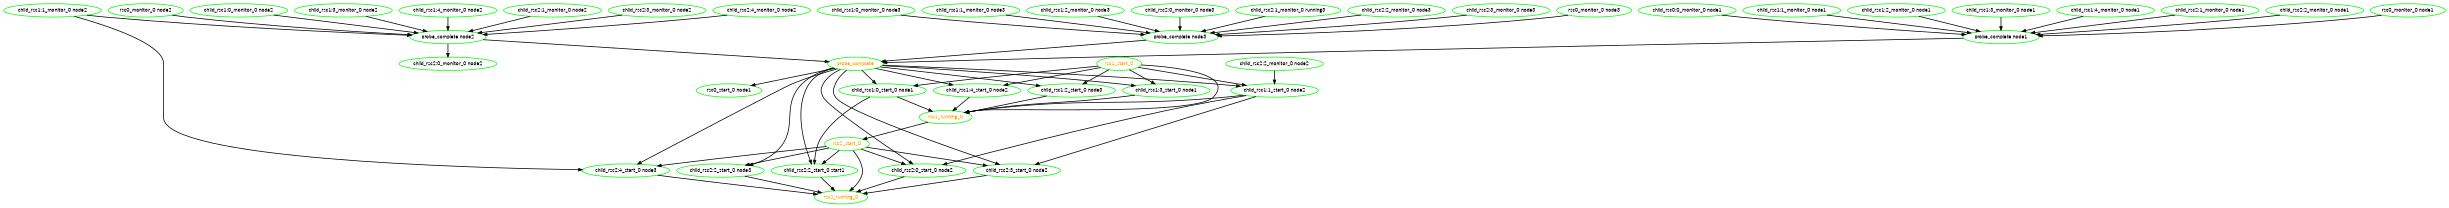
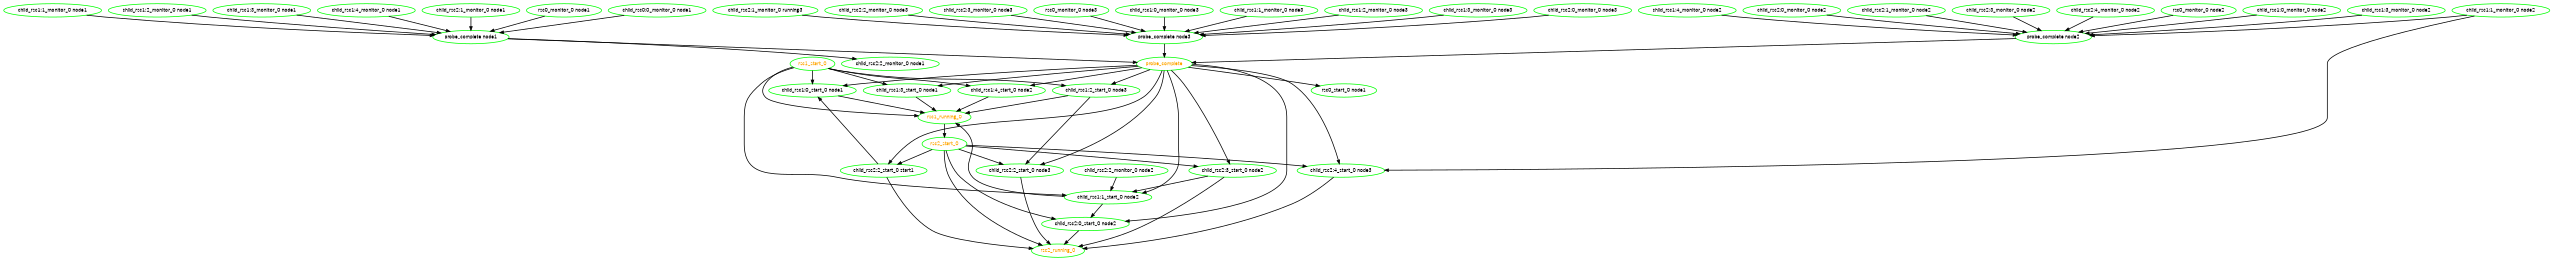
node "child_rsc1:3_monitor_0 node3": added
edge "child_rsc2:2_monitor_0 node1" -> "probe_complete node1": reversed
edge "probe_complete node2" -> "child_rsc2:0_monitor_0 node2": reversed
edge "child_rsc1:0_start_0 node1" -> "child_rsc2:2_start_0 start1": reversed
edge "child_rsc1:2_start_0 node3" -> "child_rsc2:2_start_0 node3": added
edge "child_rsc1:1_start_0 node2" -> "child_rsc2:3_start_0 node2": reversed
